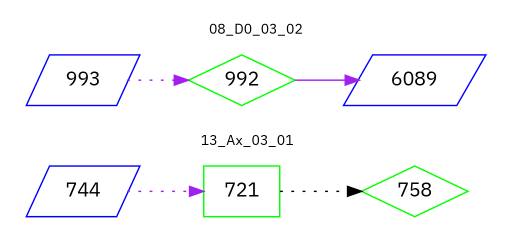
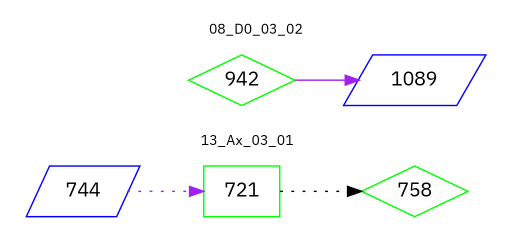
node "993": removed
node "992": label "992" -> "942"
node "6089": label "6089" -> "1089"
